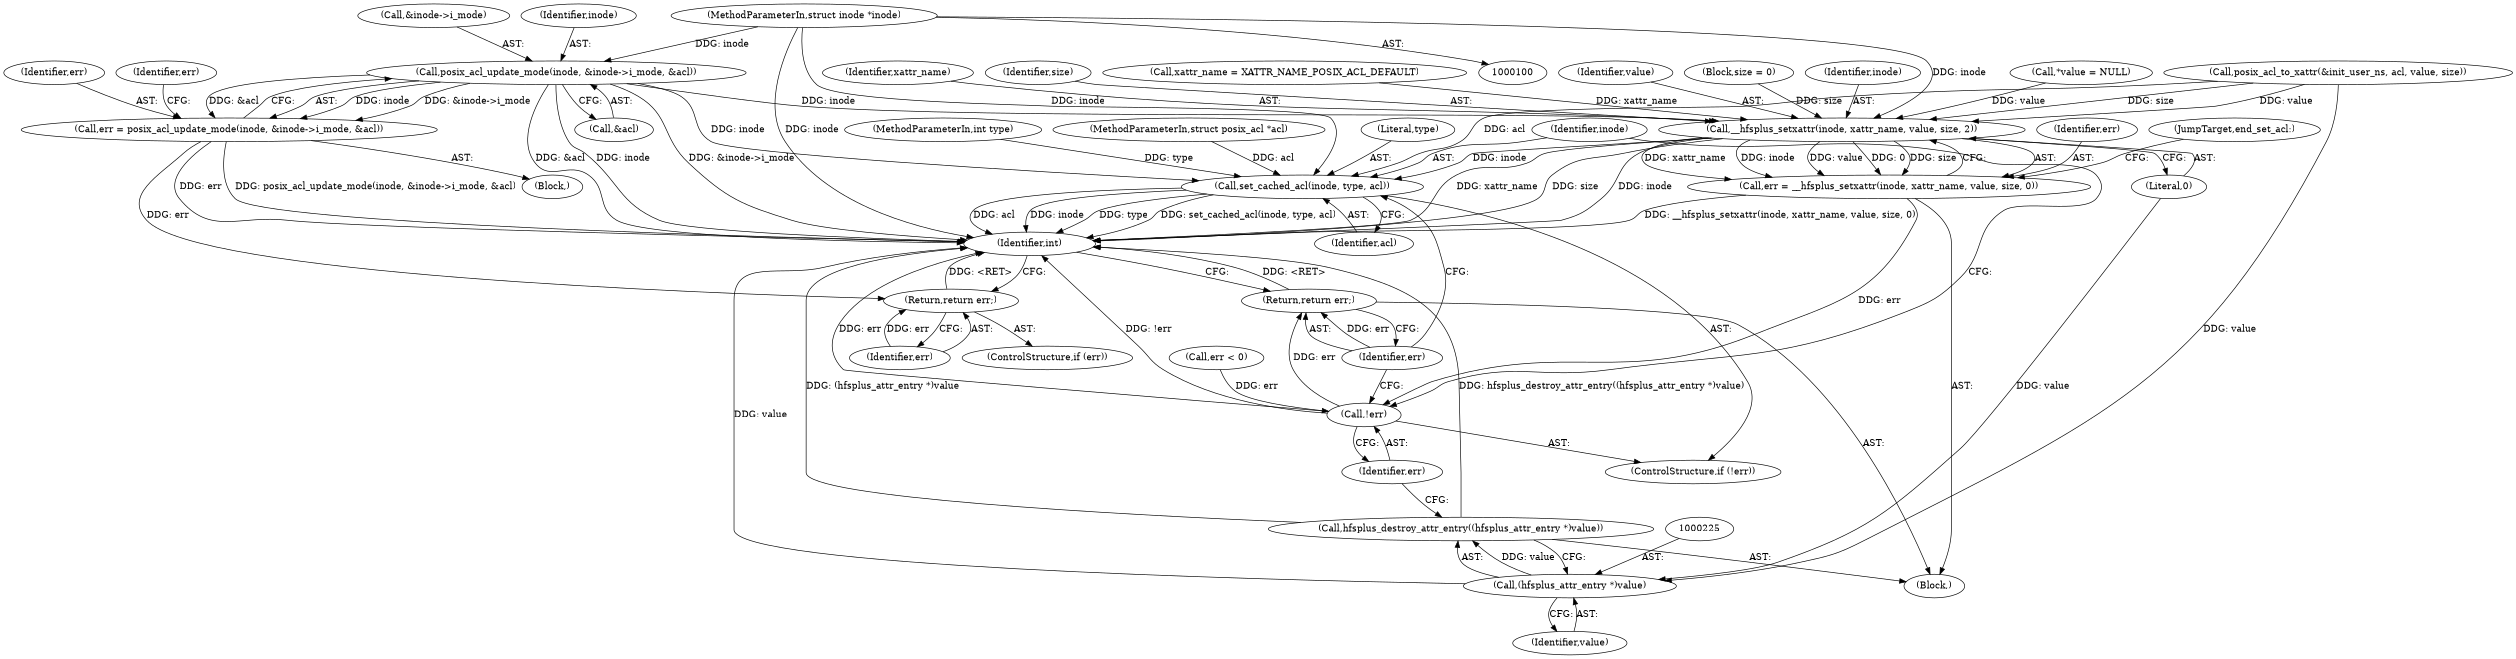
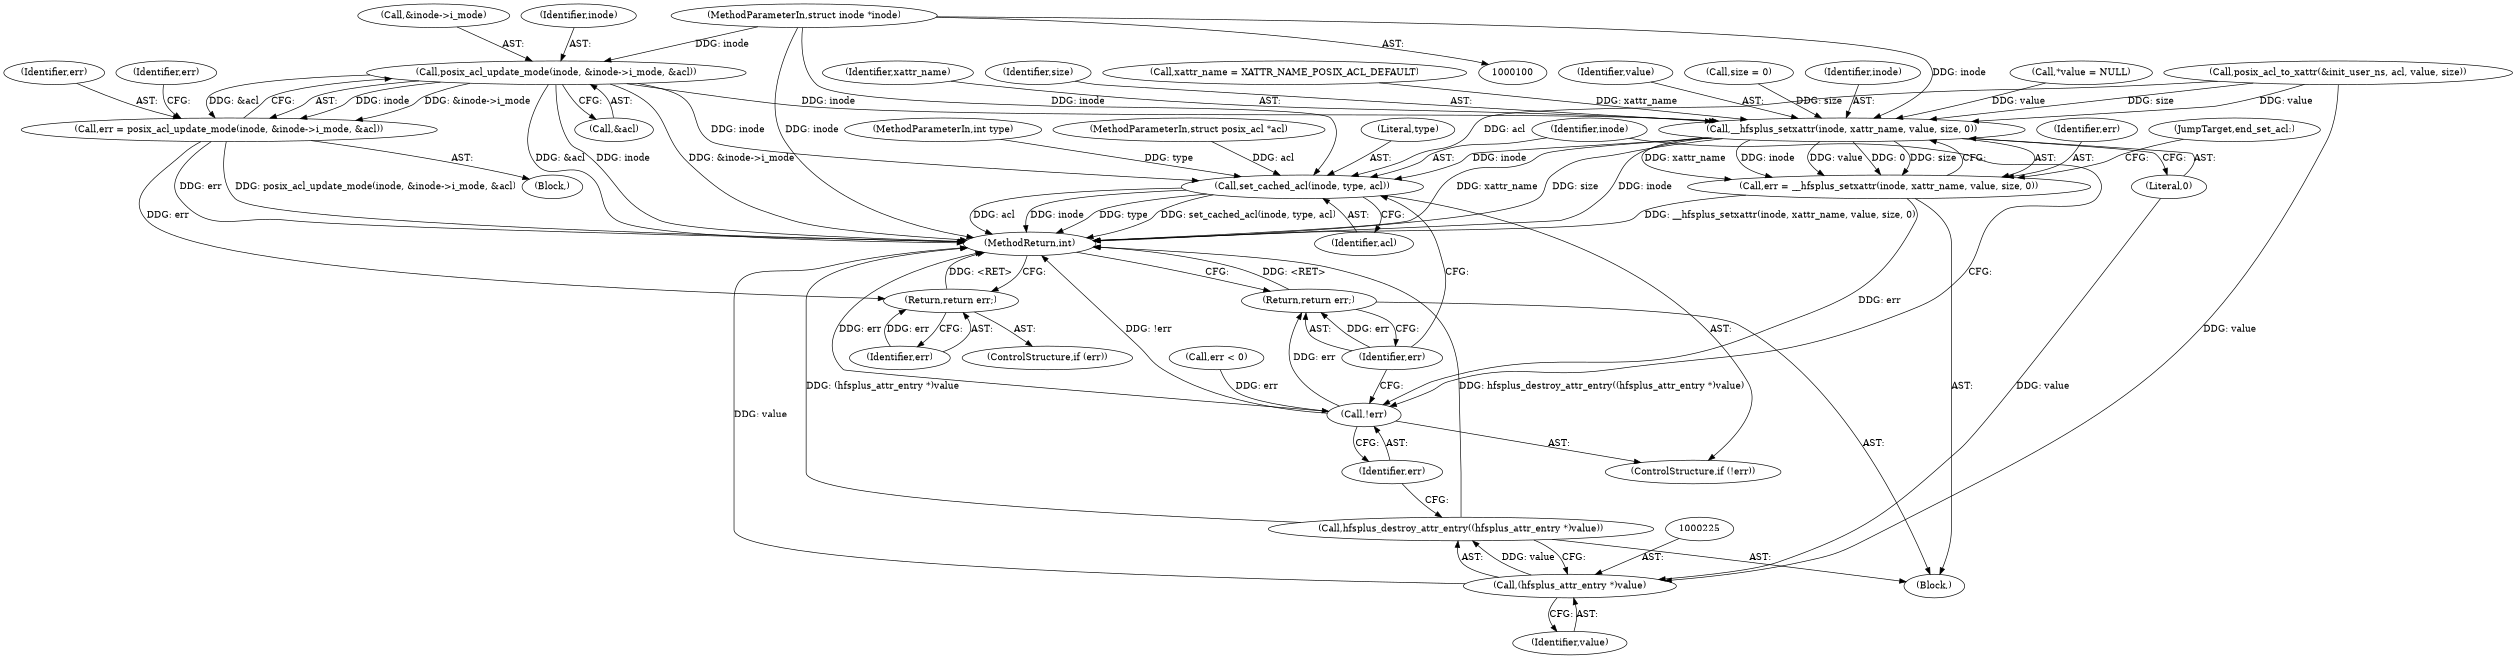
node "(Block,size = 0)": label "(Block,size = 0)" -> "(Call,size = 0)"
node "(Call,__hfsplus_setxattr(inode, xattr_name, value, size, 2))": label "(Call,__hfsplus_setxattr(inode, xattr_name, value, size, 2))" -> "(Call,__hfsplus_setxattr(inode, xattr_name, value, size, 0))"
node "(Identifier,int)": label "(Identifier,int)" -> "(MethodReturn,int)"
